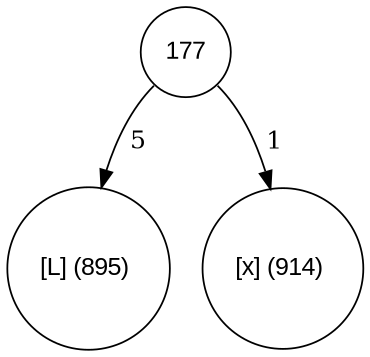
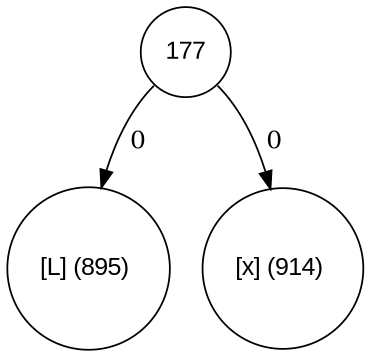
edge "177" -> "[L] (895)": label " 5" -> " 0"
edge "177" -> "[x] (914)": label " 1" -> " 0"
